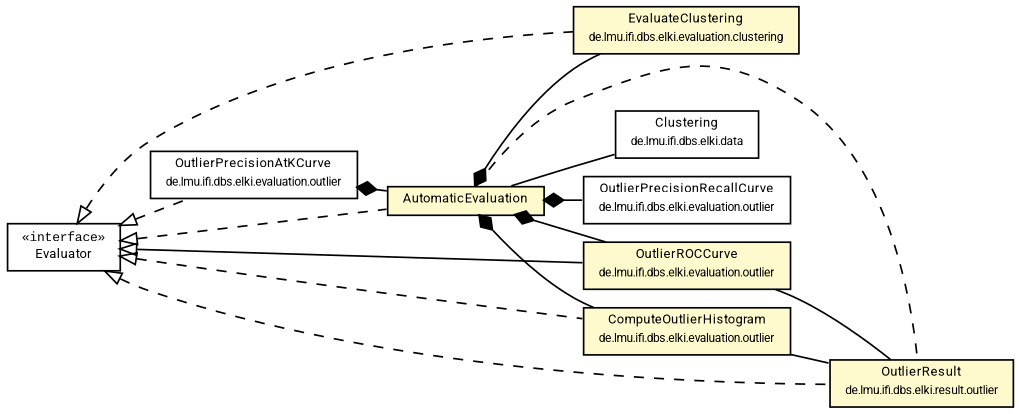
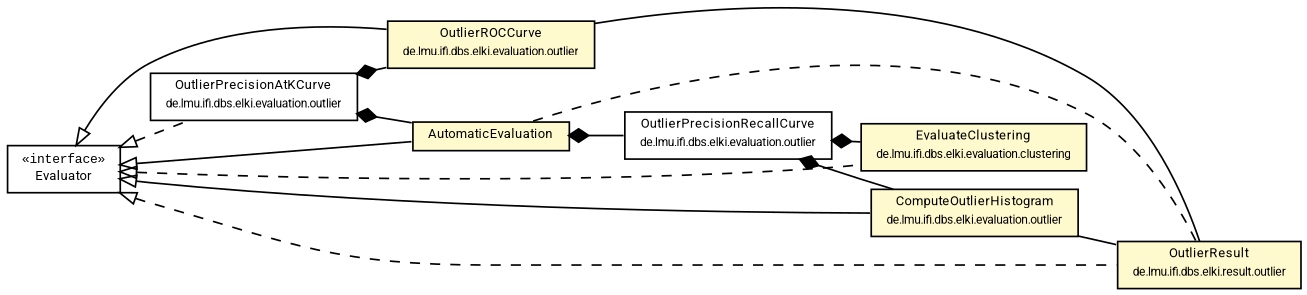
edge "EvaluateClustering" -> "AutomaticEvaluation": now "EvaluateClustering" -> "OutlierPrecisionRecallCurve"
node "Clustering": removed
edge "AutomaticEvaluation" -> "Evaluator": style dashed -> solid
edge "OutlierROCCurve" -> "AutomaticEvaluation": now "OutlierROCCurve" -> "OutlierPrecisionAtKCurve"
edge "ComputeOutlierHistogram" -> "AutomaticEvaluation": now "ComputeOutlierHistogram" -> "OutlierPrecisionRecallCurve"
edge "ComputeOutlierHistogram" -> "Evaluator": style dashed -> solid
